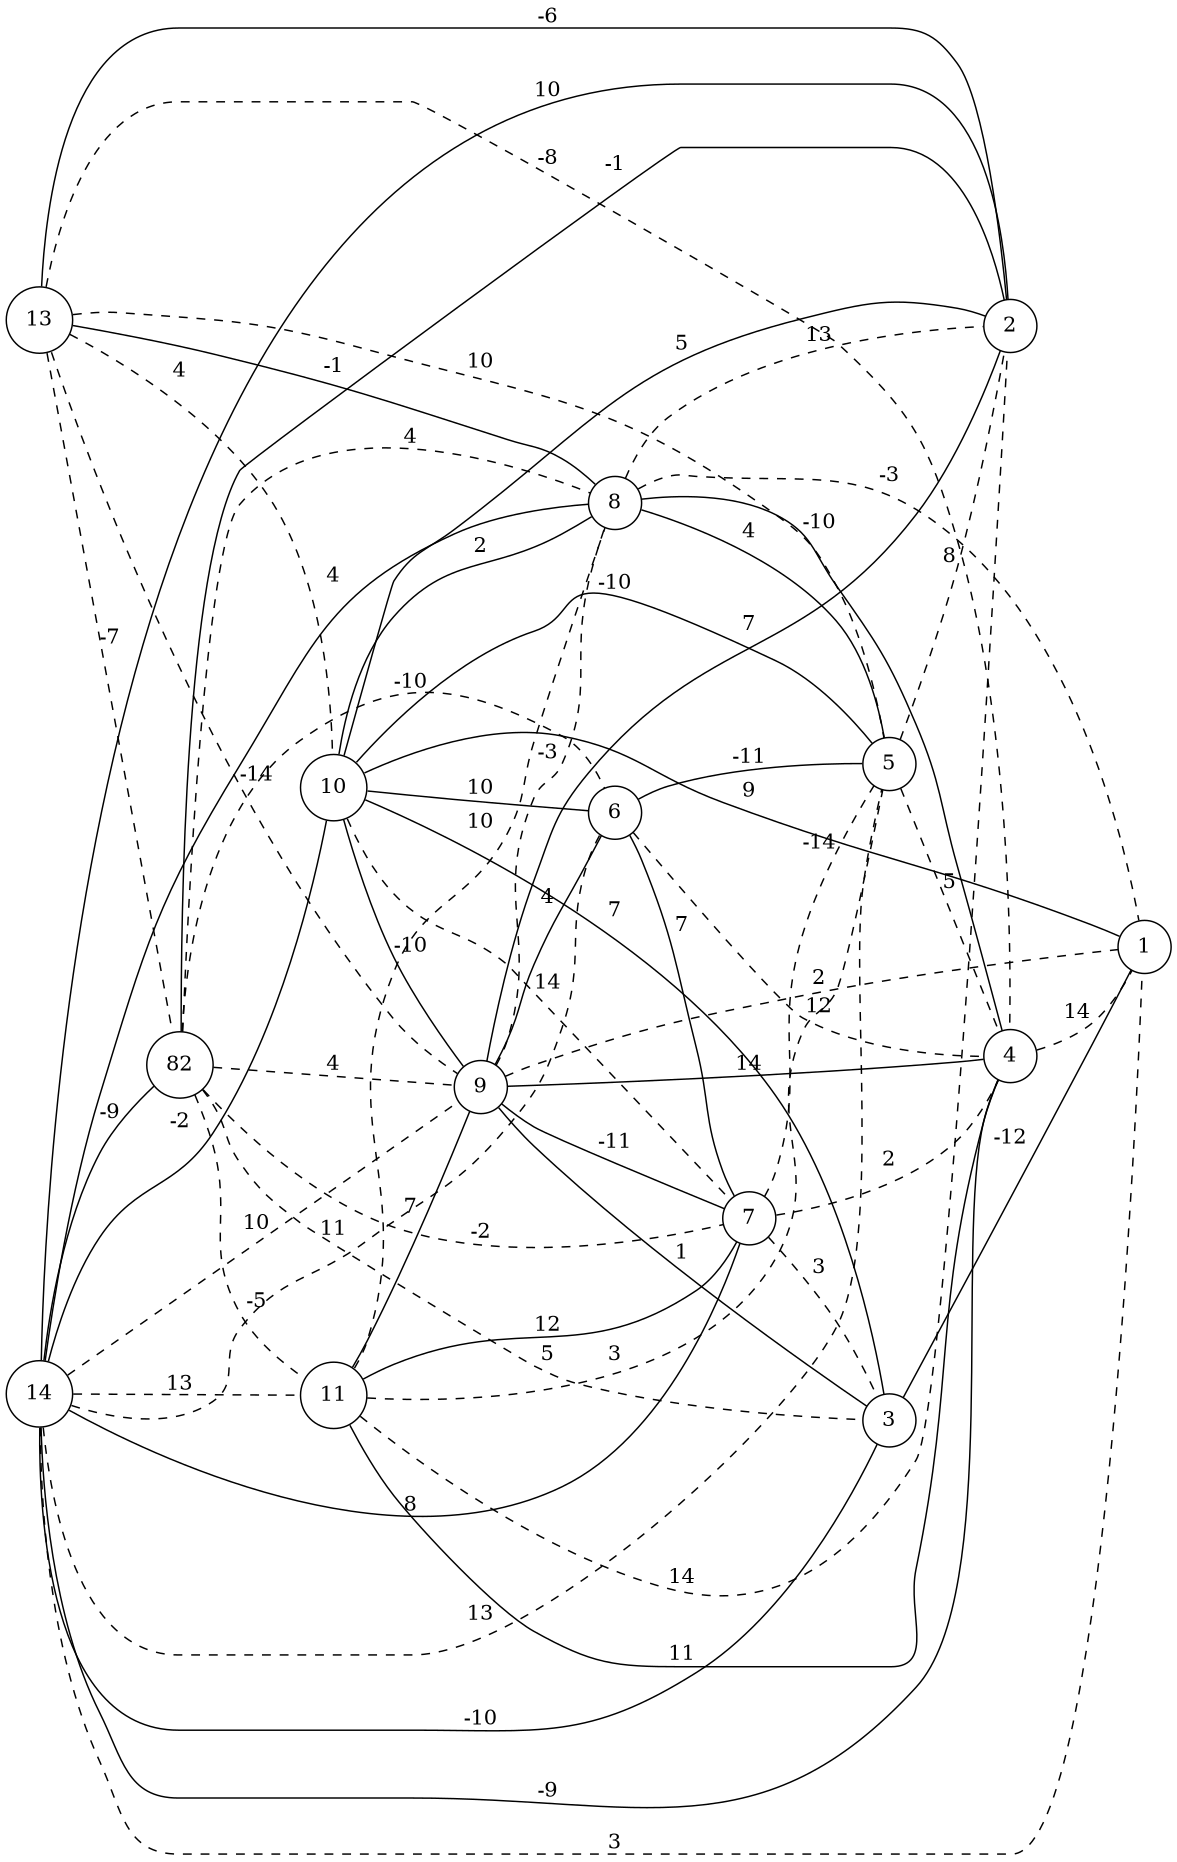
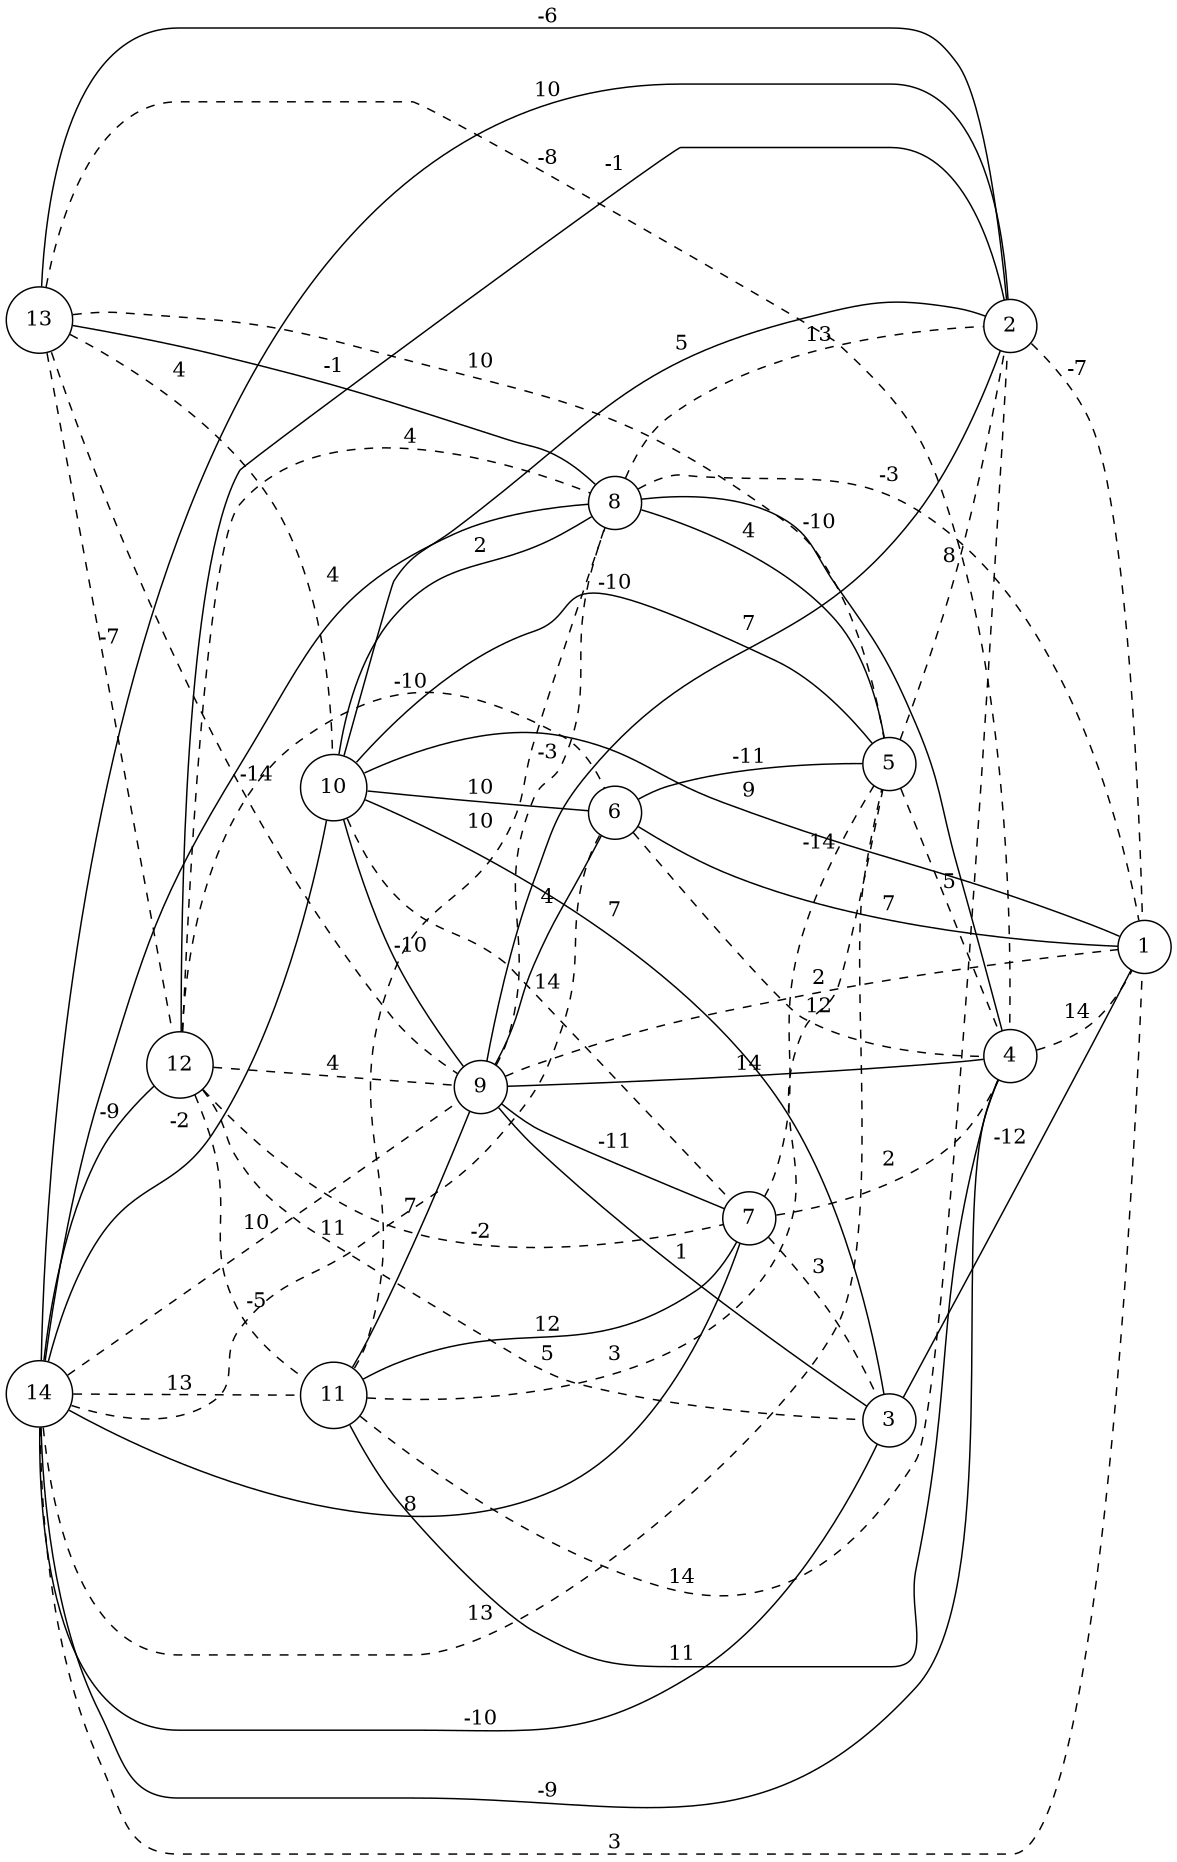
edge "2" -- "1": added, label "-7"
edge "6" -- "7": now "6" -- "1"
node "82": label "82" -> "12"
